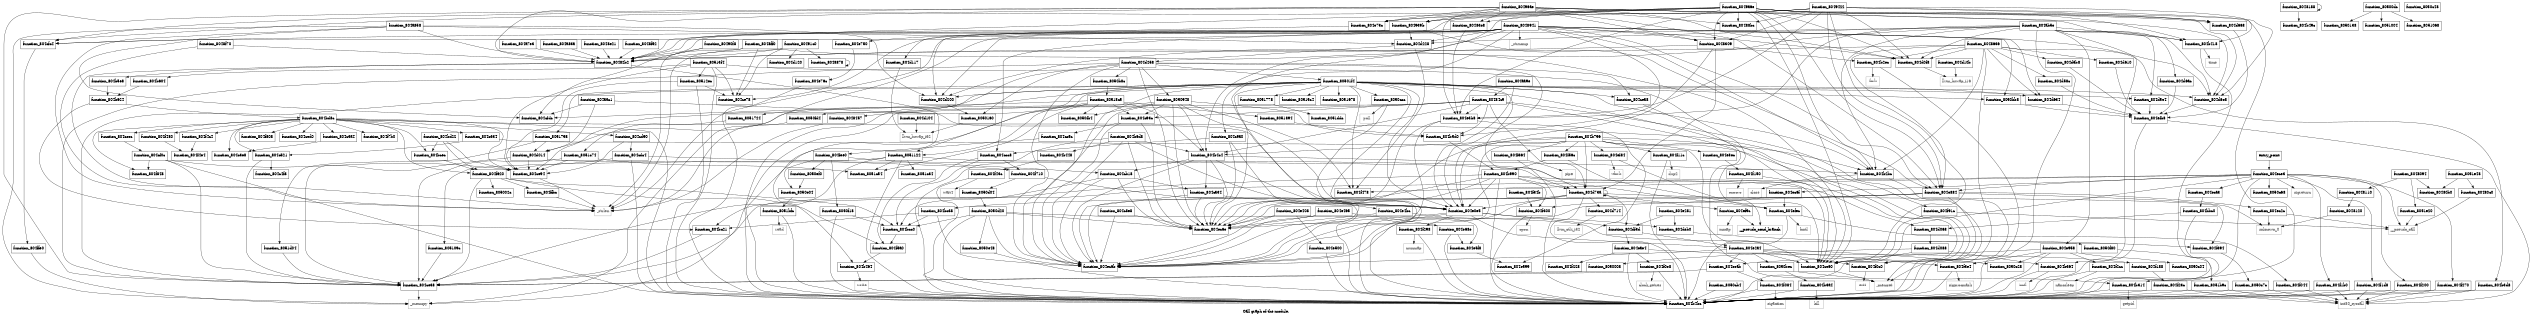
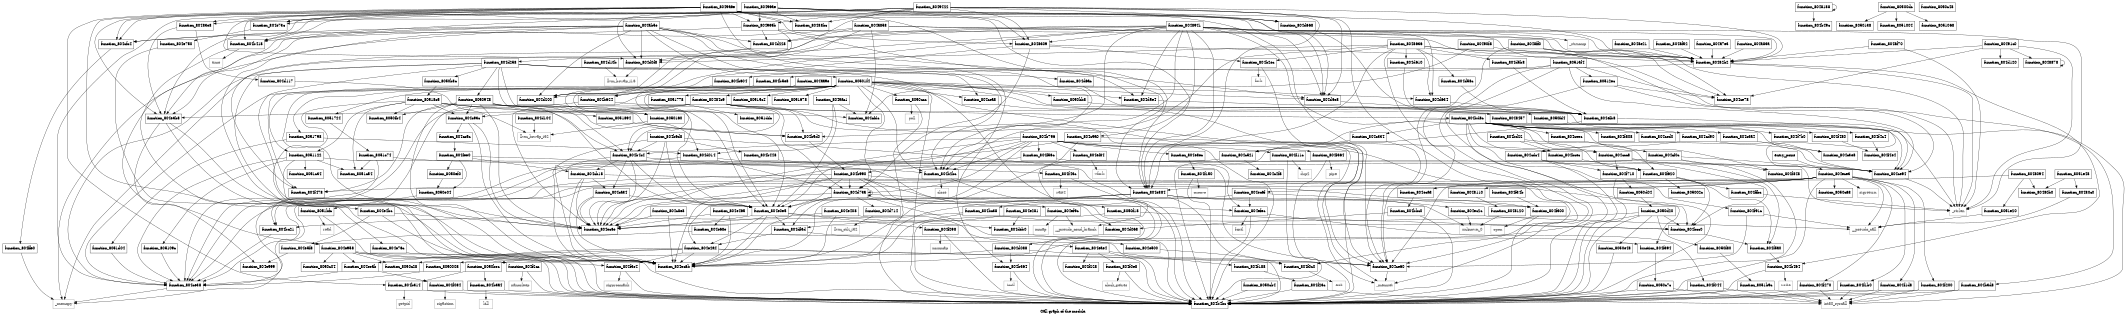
edge "function_8048941" -> "function_8050bb8": now "function_8048941" -> "function_804d5e4"
edge "function_804ec6f" -> "function_804e2a4": added
node "__pseudo_cond_branch": fontcolor black -> gray50
edge "write" -> "function_804b4bc": now "function_804b464" -> "function_804b4bc"
